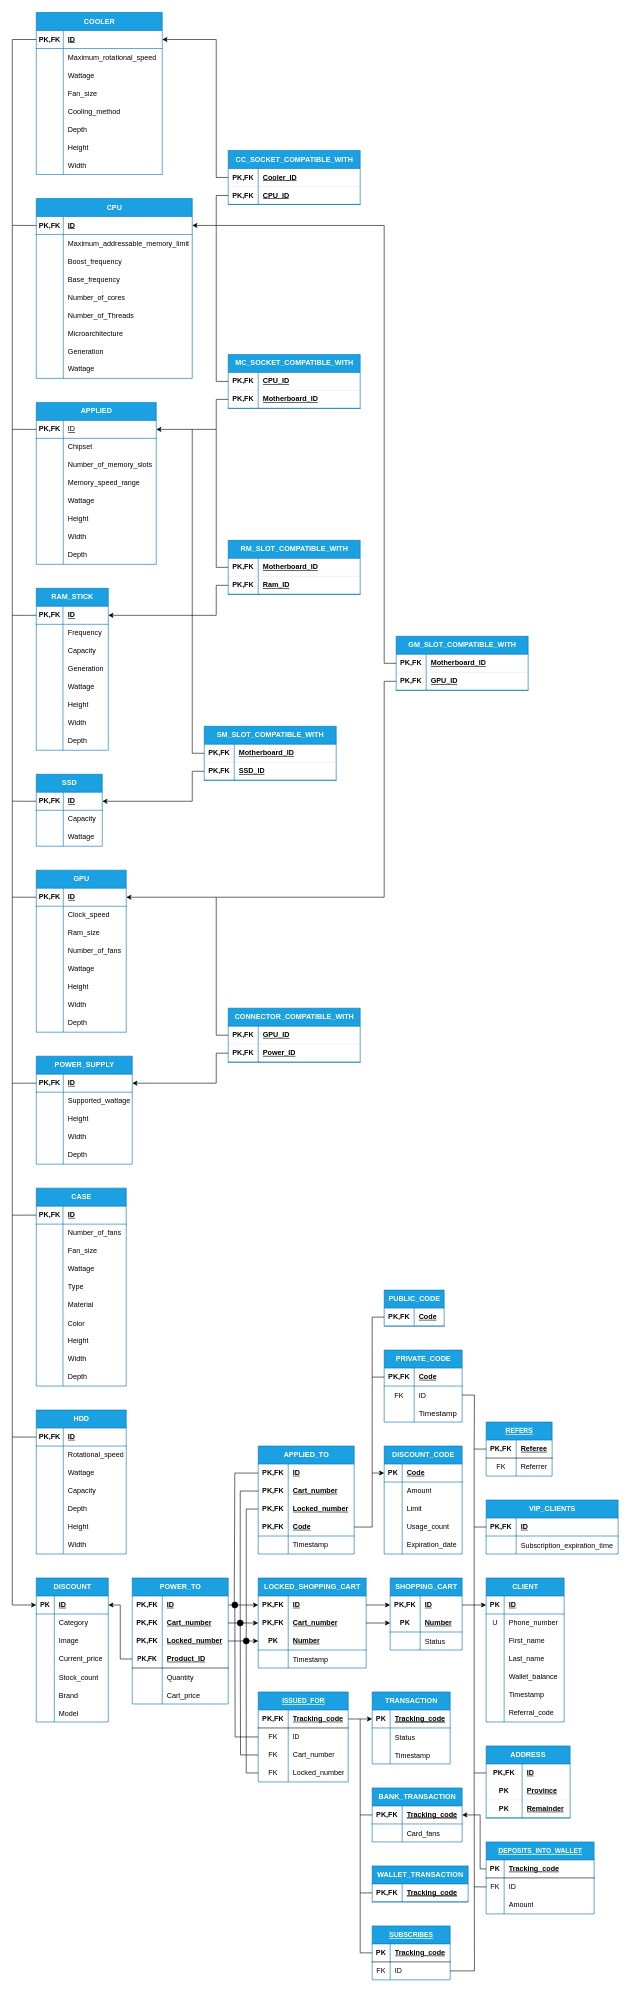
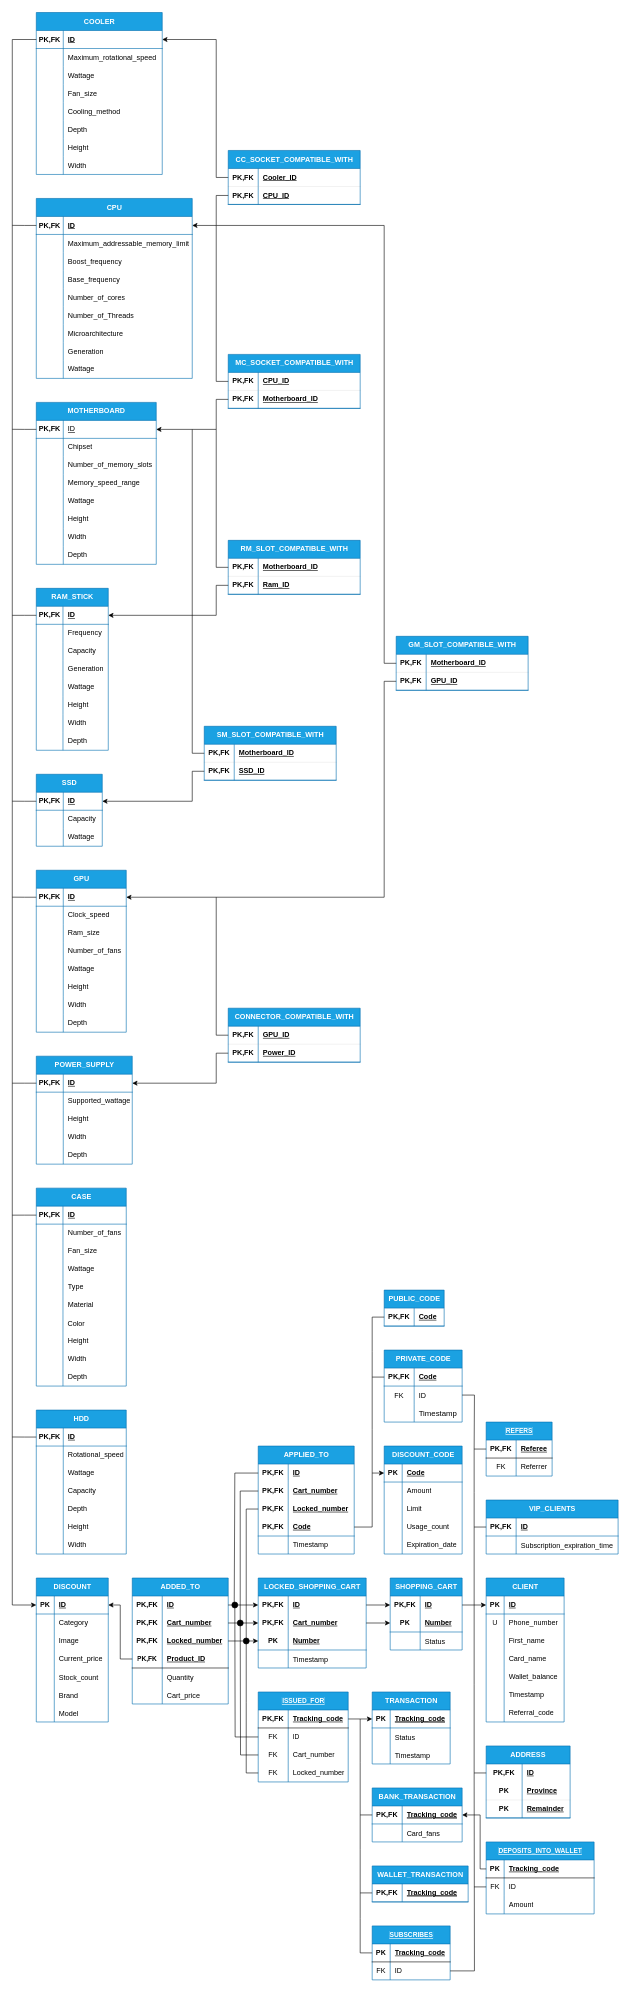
node "APPLIED": label "APPLIED" -> "MOTHERBOARD"
node "POWER_TO": label "POWER_TO" -> "ADDED_TO"
node "Last_name": label "Last_name" -> "Card_name"
